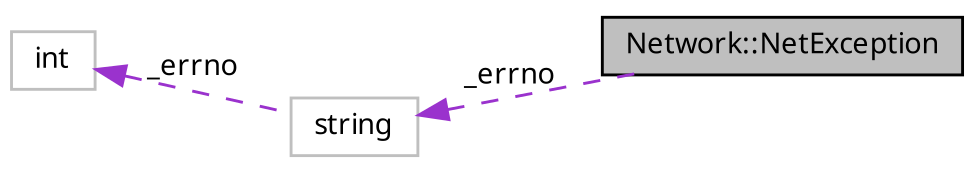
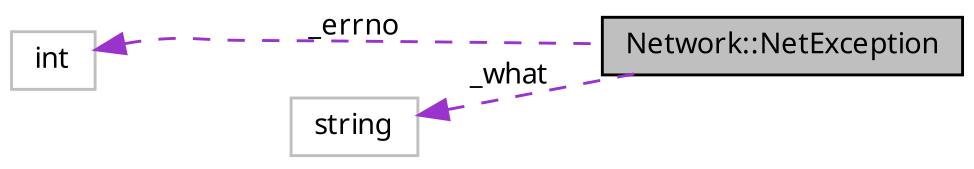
edge "Network::NetException" -> "string": label "_errno" -> "_what"
edge "string" -> "int": now "Network::NetException" -> "int"
